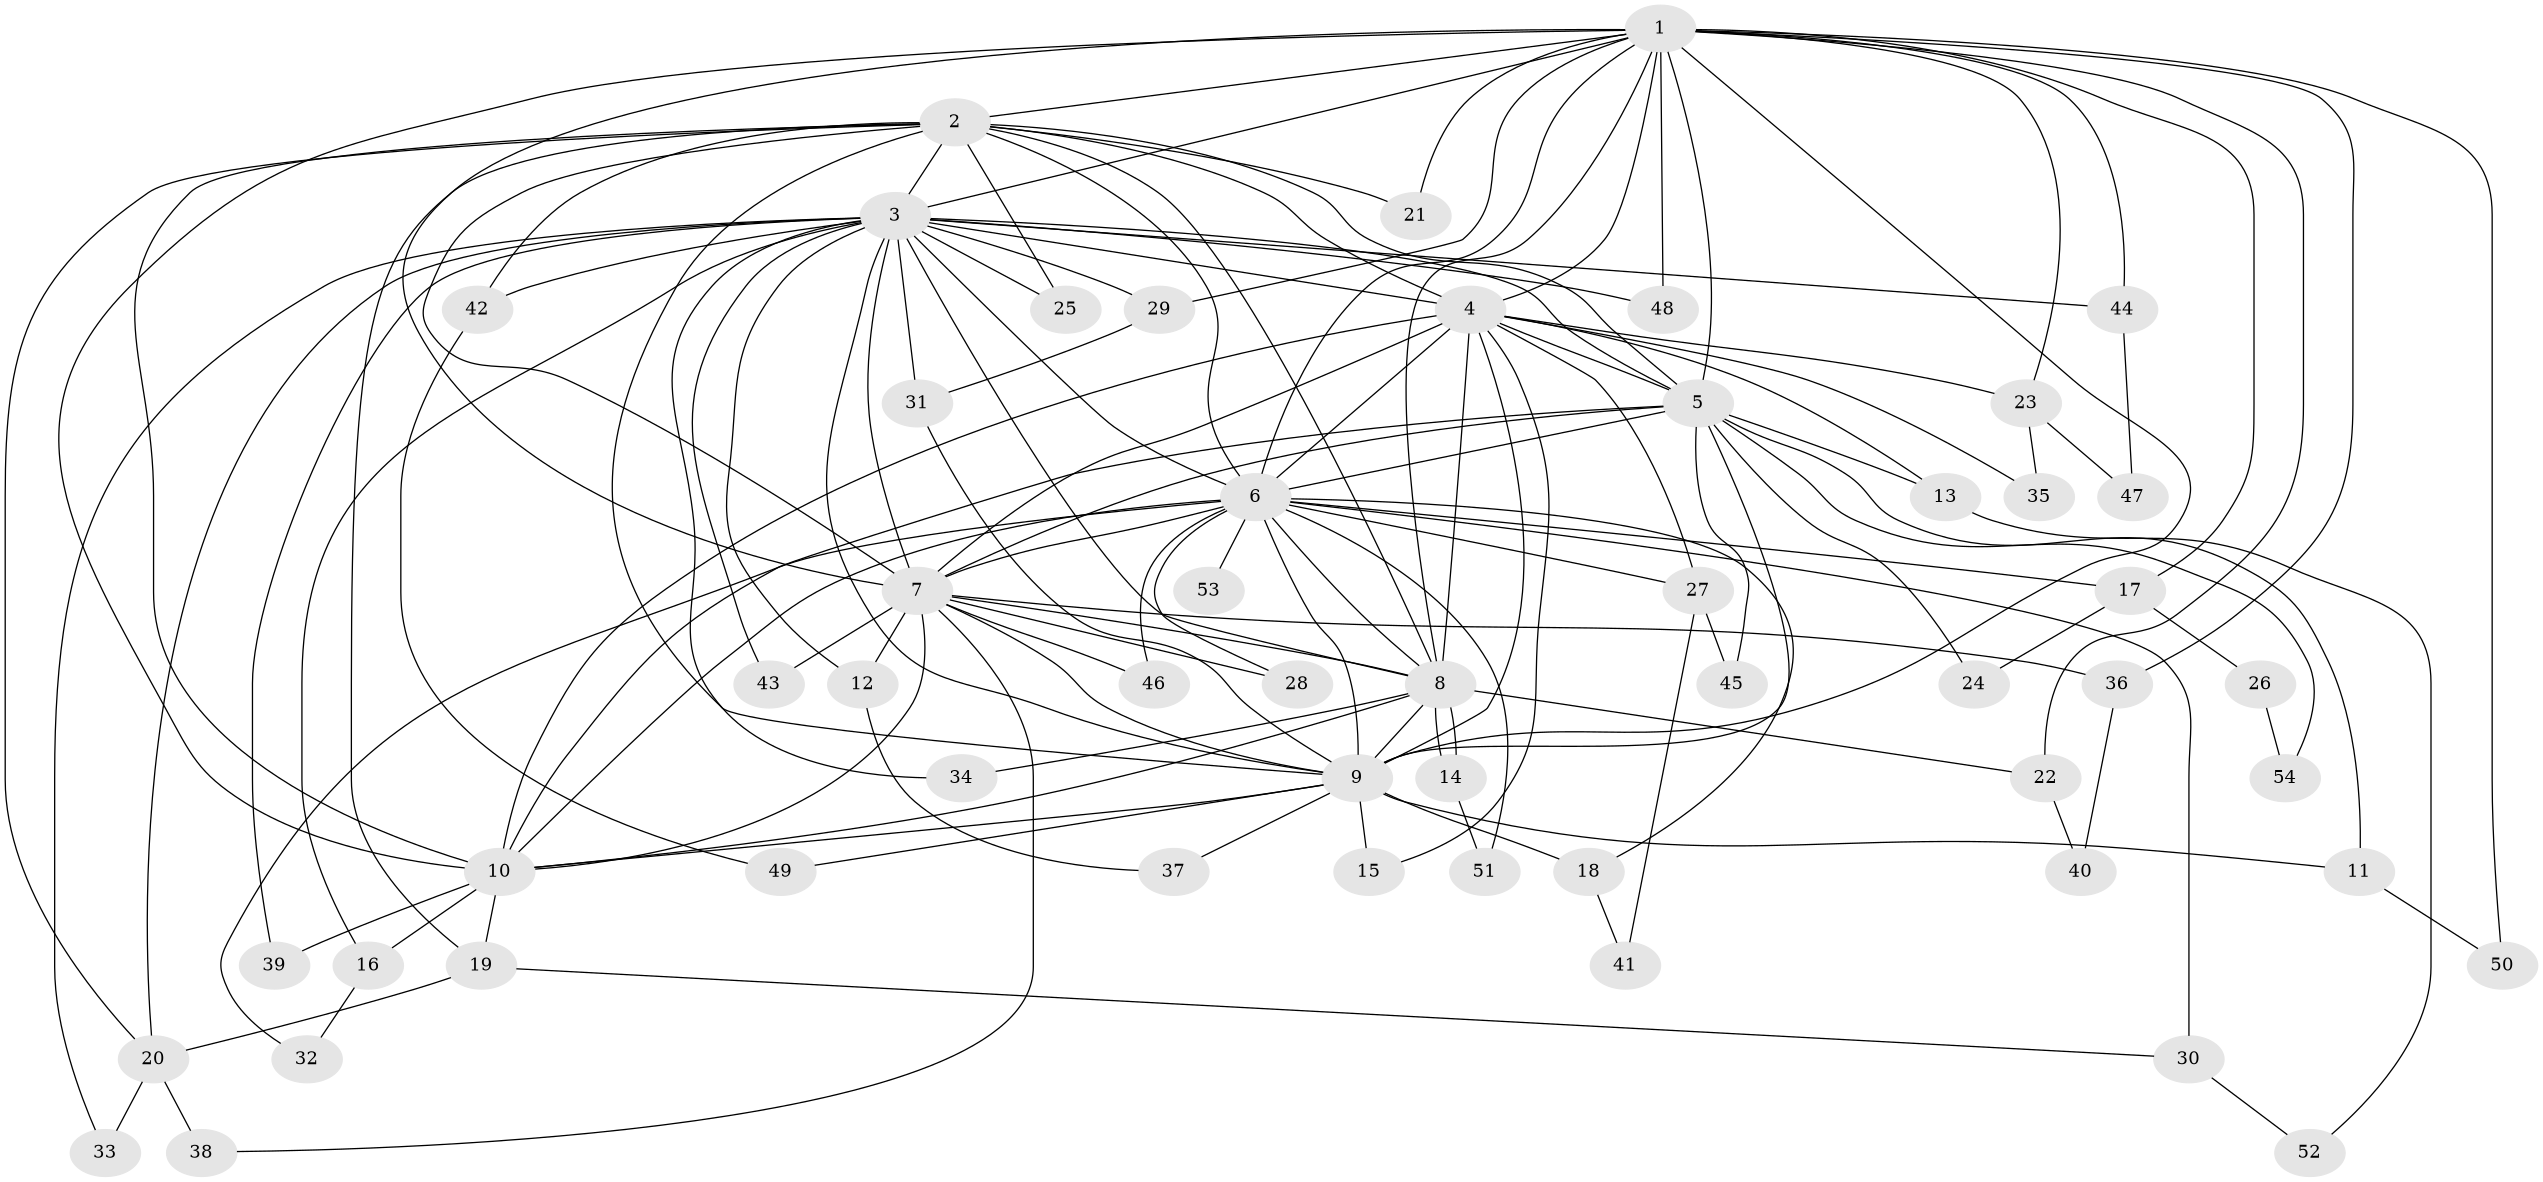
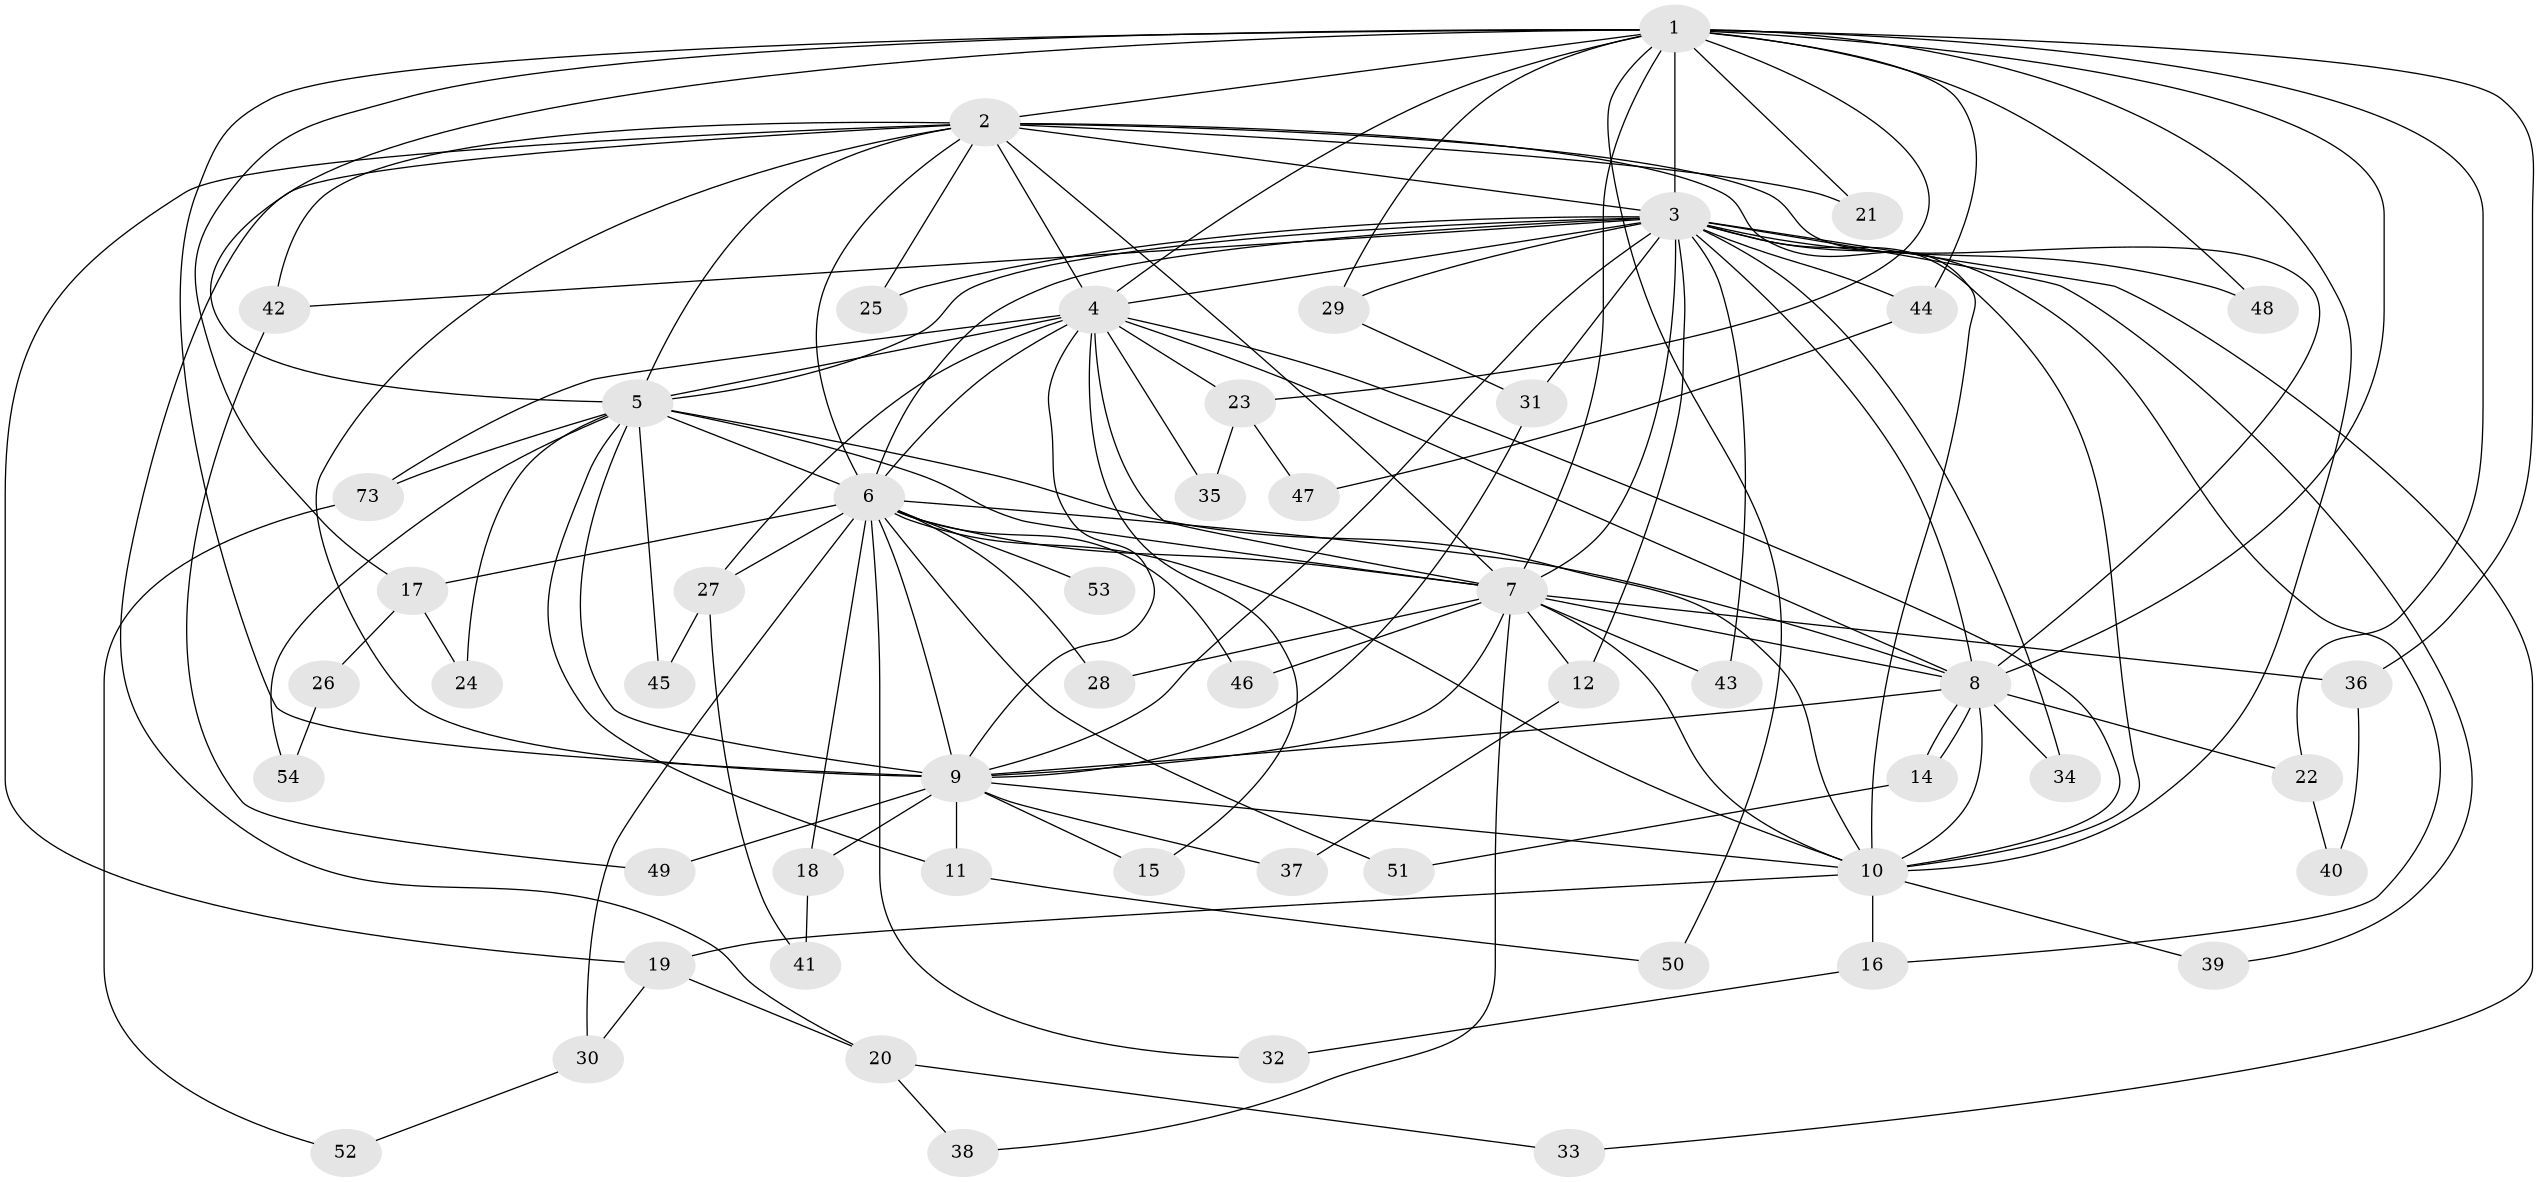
edge "1" -- "6": removed
edge "3" -- "20": now "3" -- "10"
node "13": label "13" -> "73"
